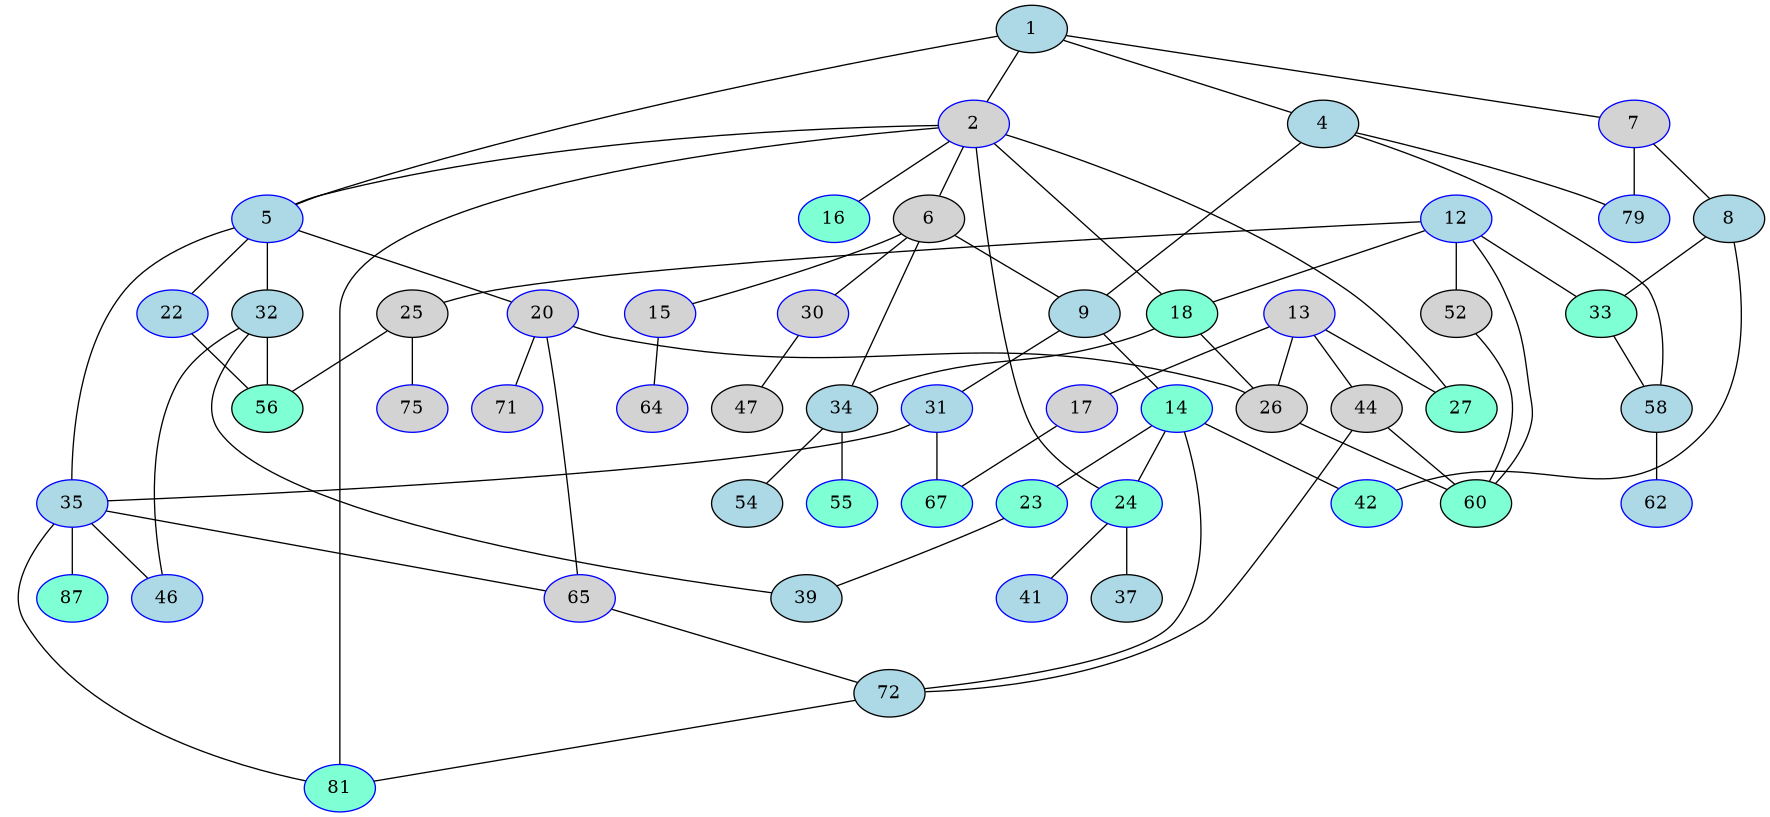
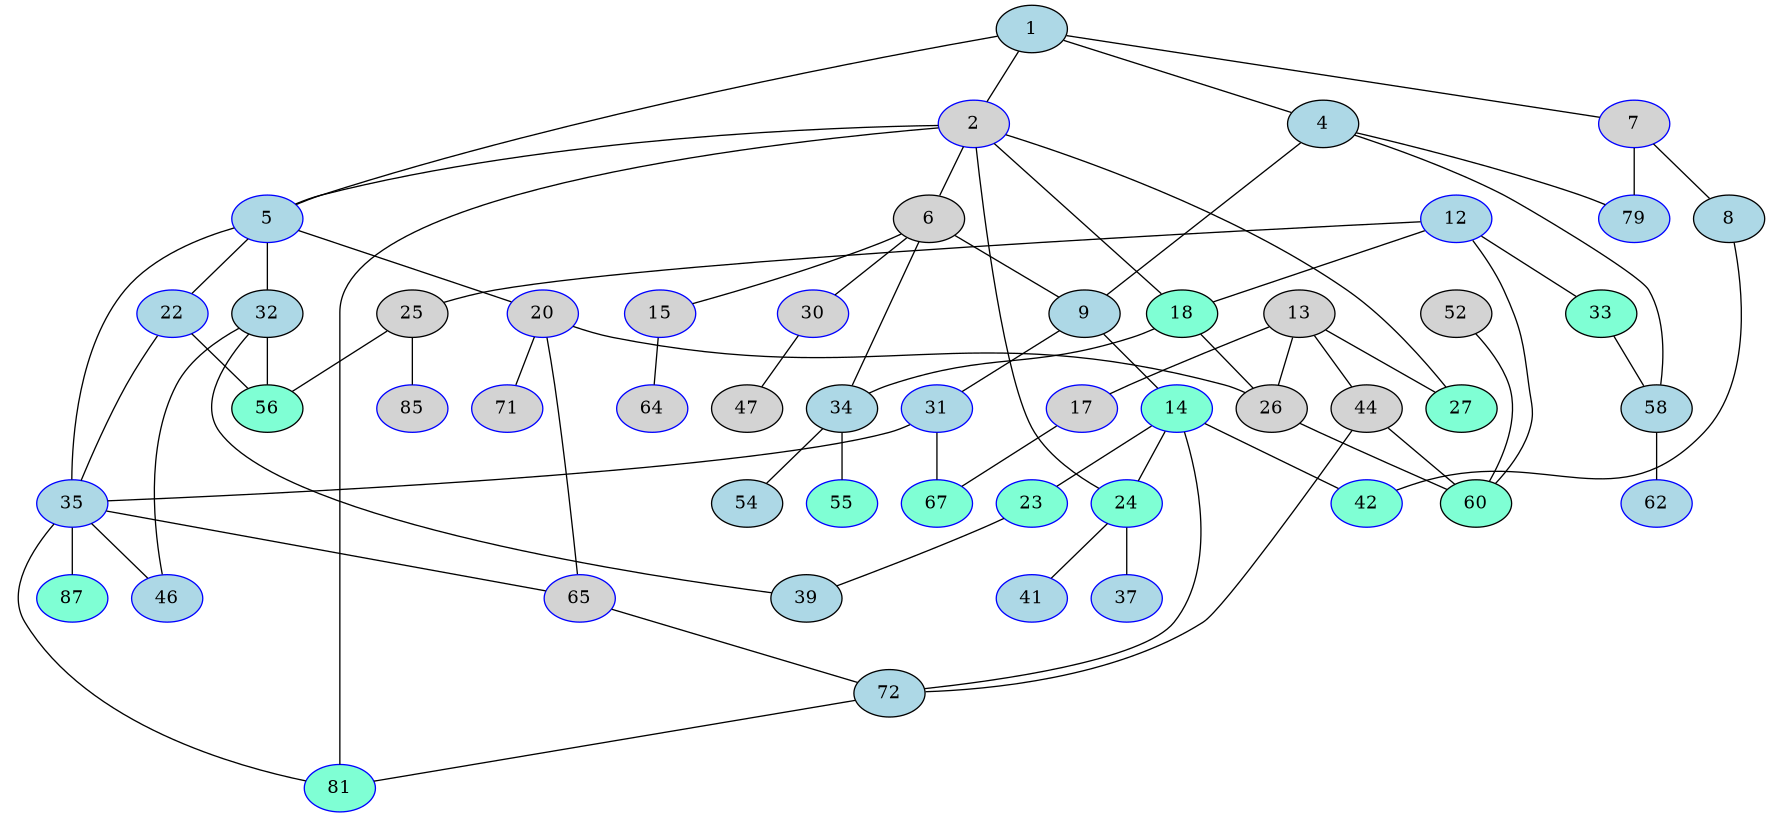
node "16": removed
edge "12" -- "52": removed
edge "8" -- "33": removed
node "13": color blue -> black
edge "22" -- "35": added
node "75": label "75" -> "85"
node "37": color black -> blue
